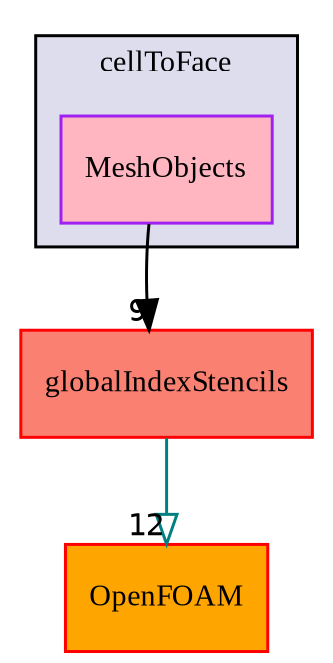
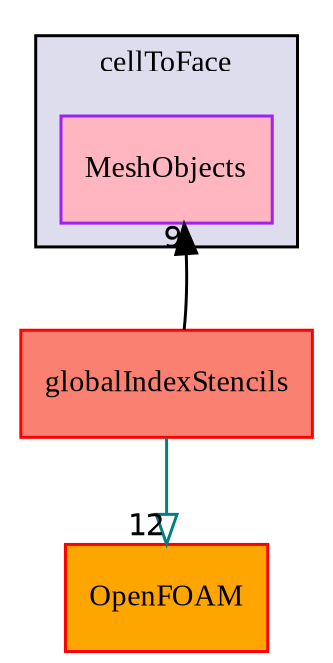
edge "MeshObjects" -> "globalIndexStencils": reversed
